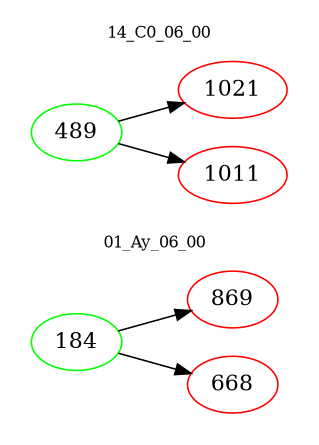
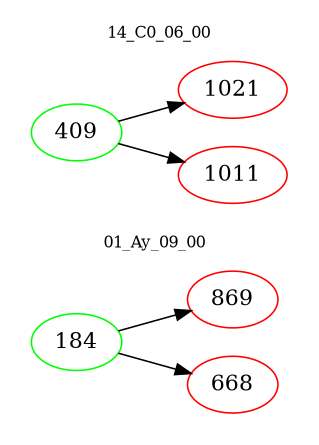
node "489": label "489" -> "409"
cluster "01_Ay_06_00": label "01_Ay_06_00" -> "01_Ay_09_00"
